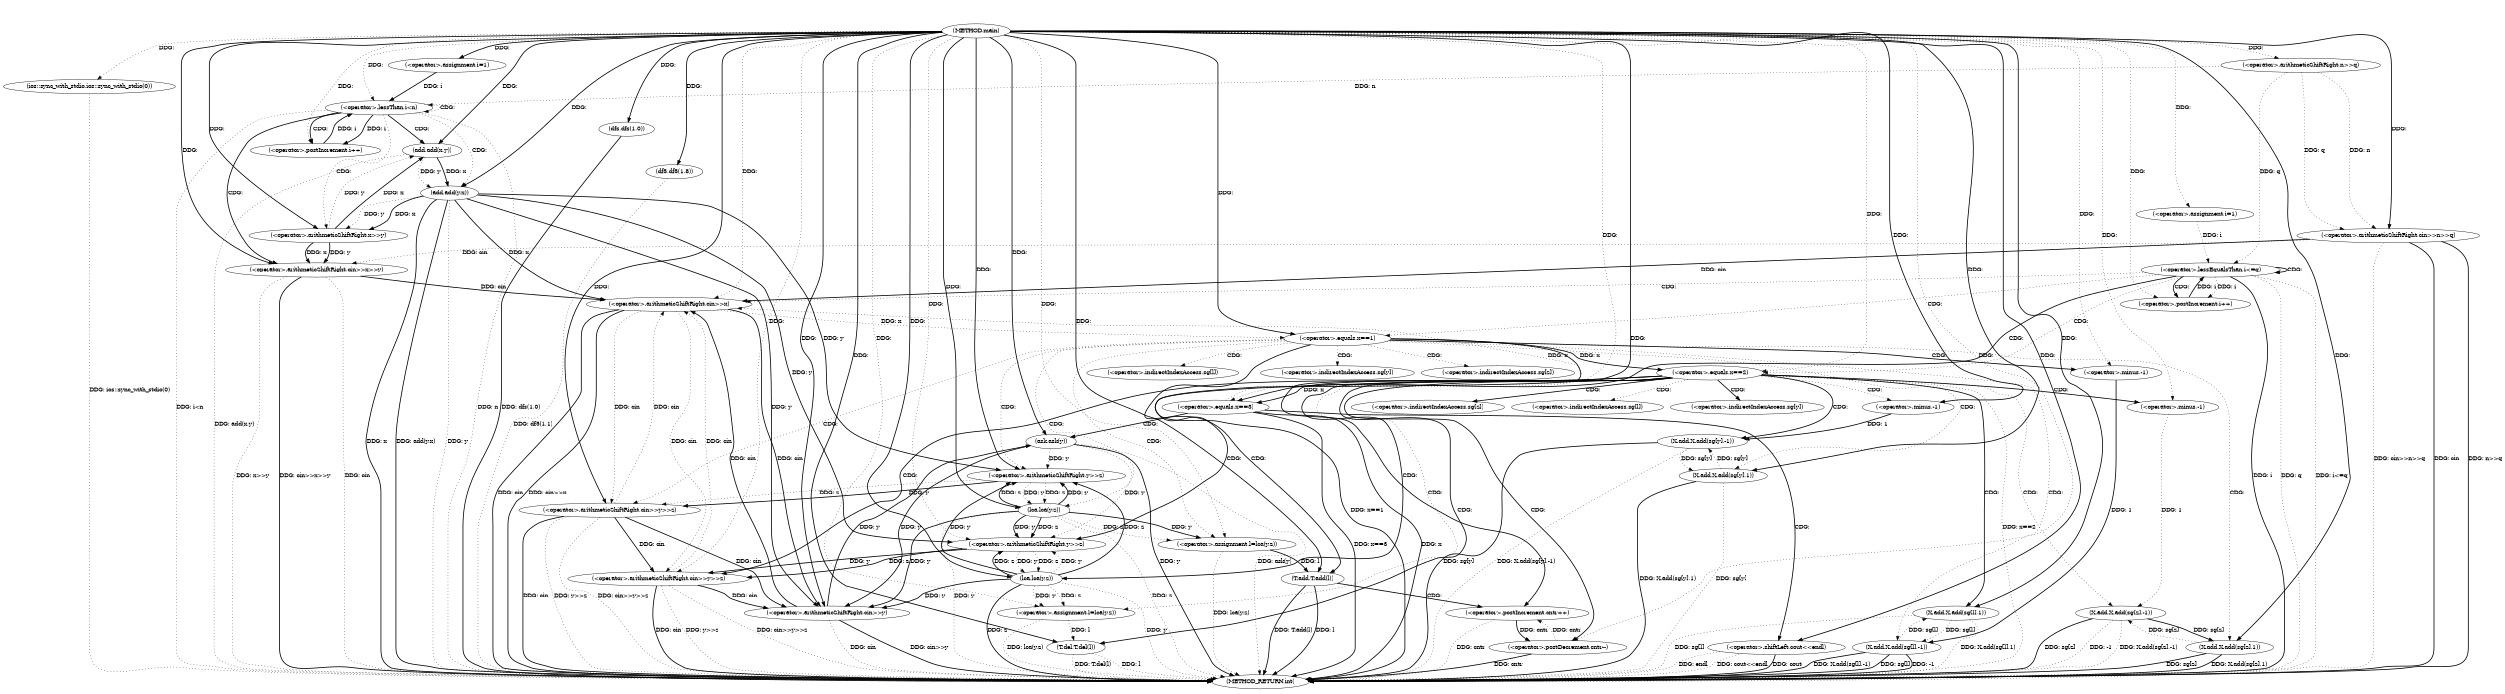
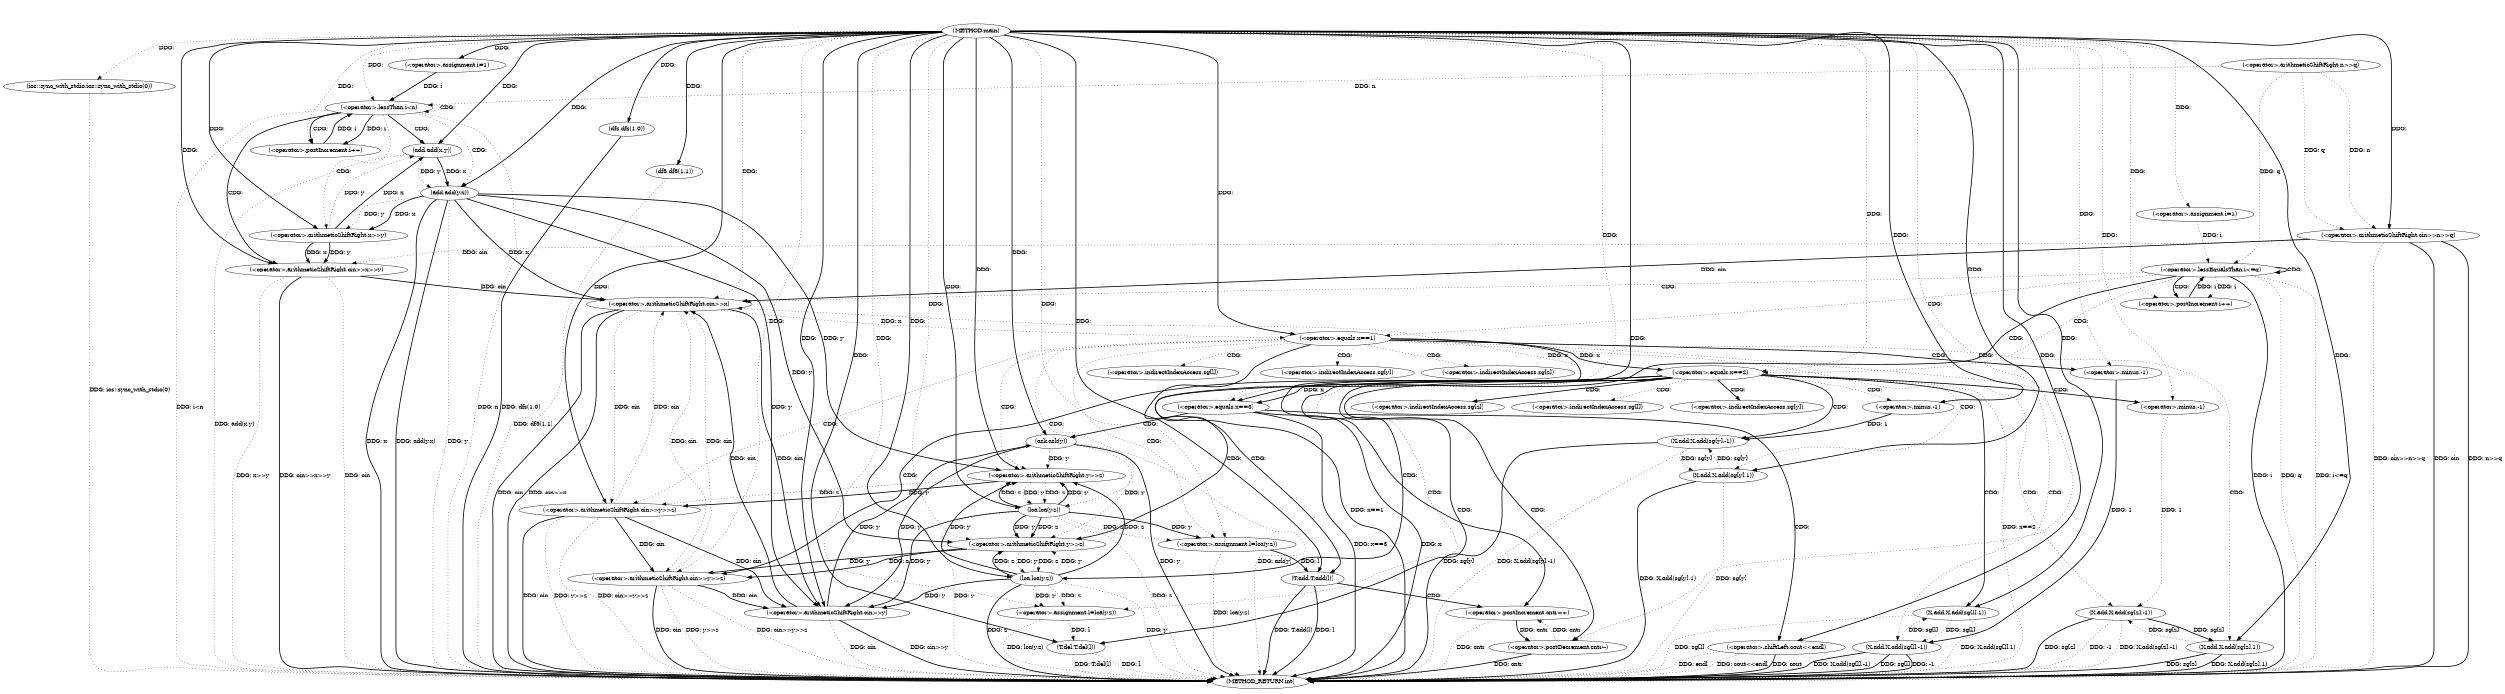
edge "(METHOD,main)" -> "(<operator>.arithmeticShiftRight,n>>q)": removed, label "DDG:"
node "(df5,df5(1,8))": label "(df5,df5(1,8))" -> "(df5,df5(1,1))"
